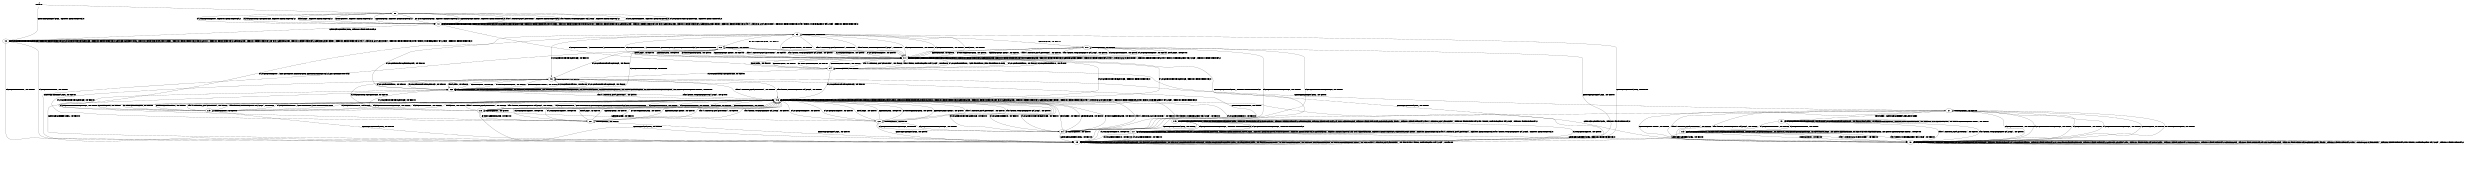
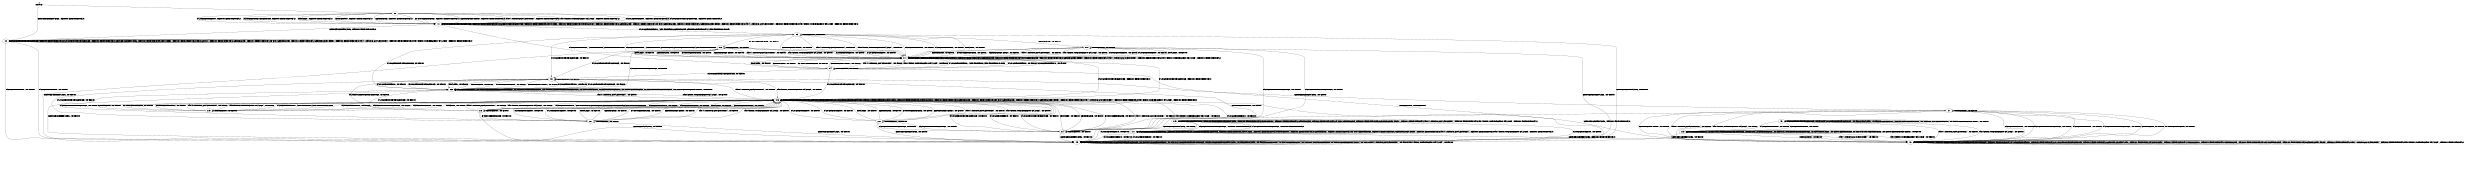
node "__start0": label "__start0" -> "__start3"
edge "s19" -> "s3": now "s1" -> "s3"
edge "s3" -> "s22": label "PSK_CLIENT_KEY_CERTIFICATE / TIMEOUT" -> "PSK_CLIENT_KEY_EXCHANGE / TIMEOUT"
edge "s11" -> "s15": removed, label "CHANGE_CIPHER_SPEC / HELLO_VERIFY_REQUEST"
edge "s18" -> "s6": label "RSA_CLIENT_KEY_EXCHANGE / TIMEOUT" -> "RSA_FINISHED_KEY_EXCHANGE / TIMEOUT"
edge "s4" -> "s5": label "CHANGE_CIPHER_SPEC / TIMEOUT" -> "APPLICATION / APPLICATION"
edge "s7" -> "s9": removed, label "FINISHED / CHANGE_CIPHER_SPEC,FINISHED"
edge "s18" -> "s20": removed, label "CERTIFICATE / TIMEOUT"
edge "s19" -> "s5": removed, label "CHANGE_CIPHER_SPEC / TIMEOUT"
